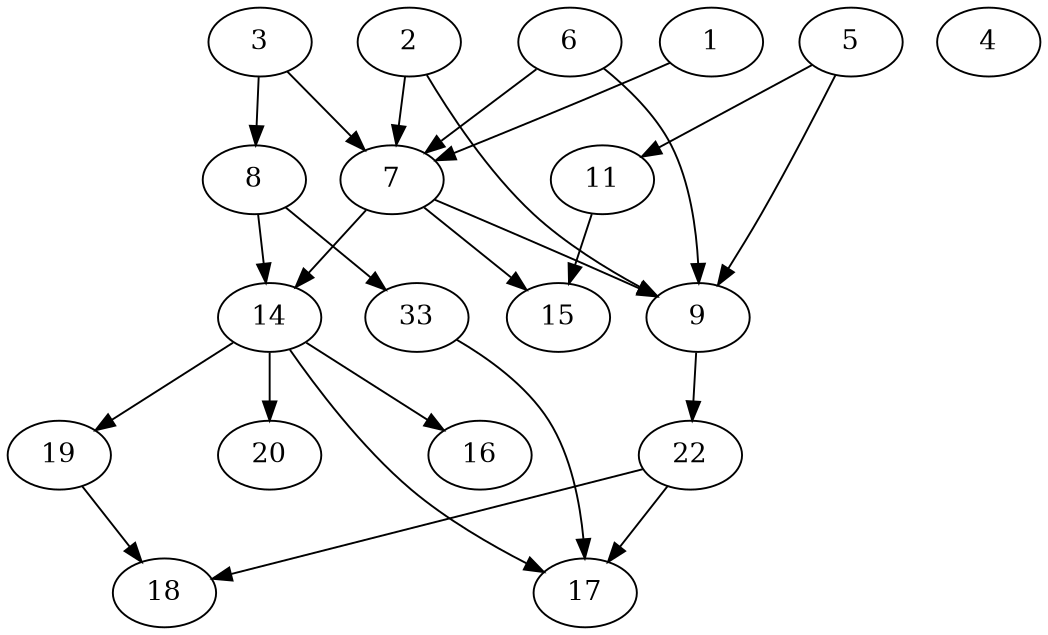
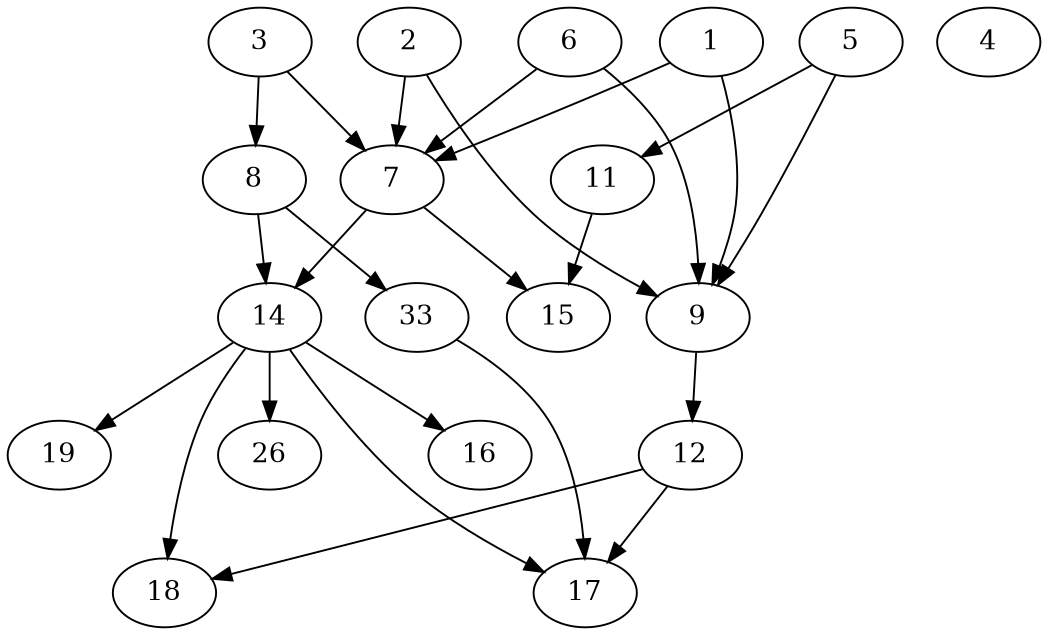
edge "7" -> "9": now "1" -> "9"
node "20": label "20" -> "26"
node "22": label "22" -> "12"
edge "19" -> "18": now "14" -> "18"
